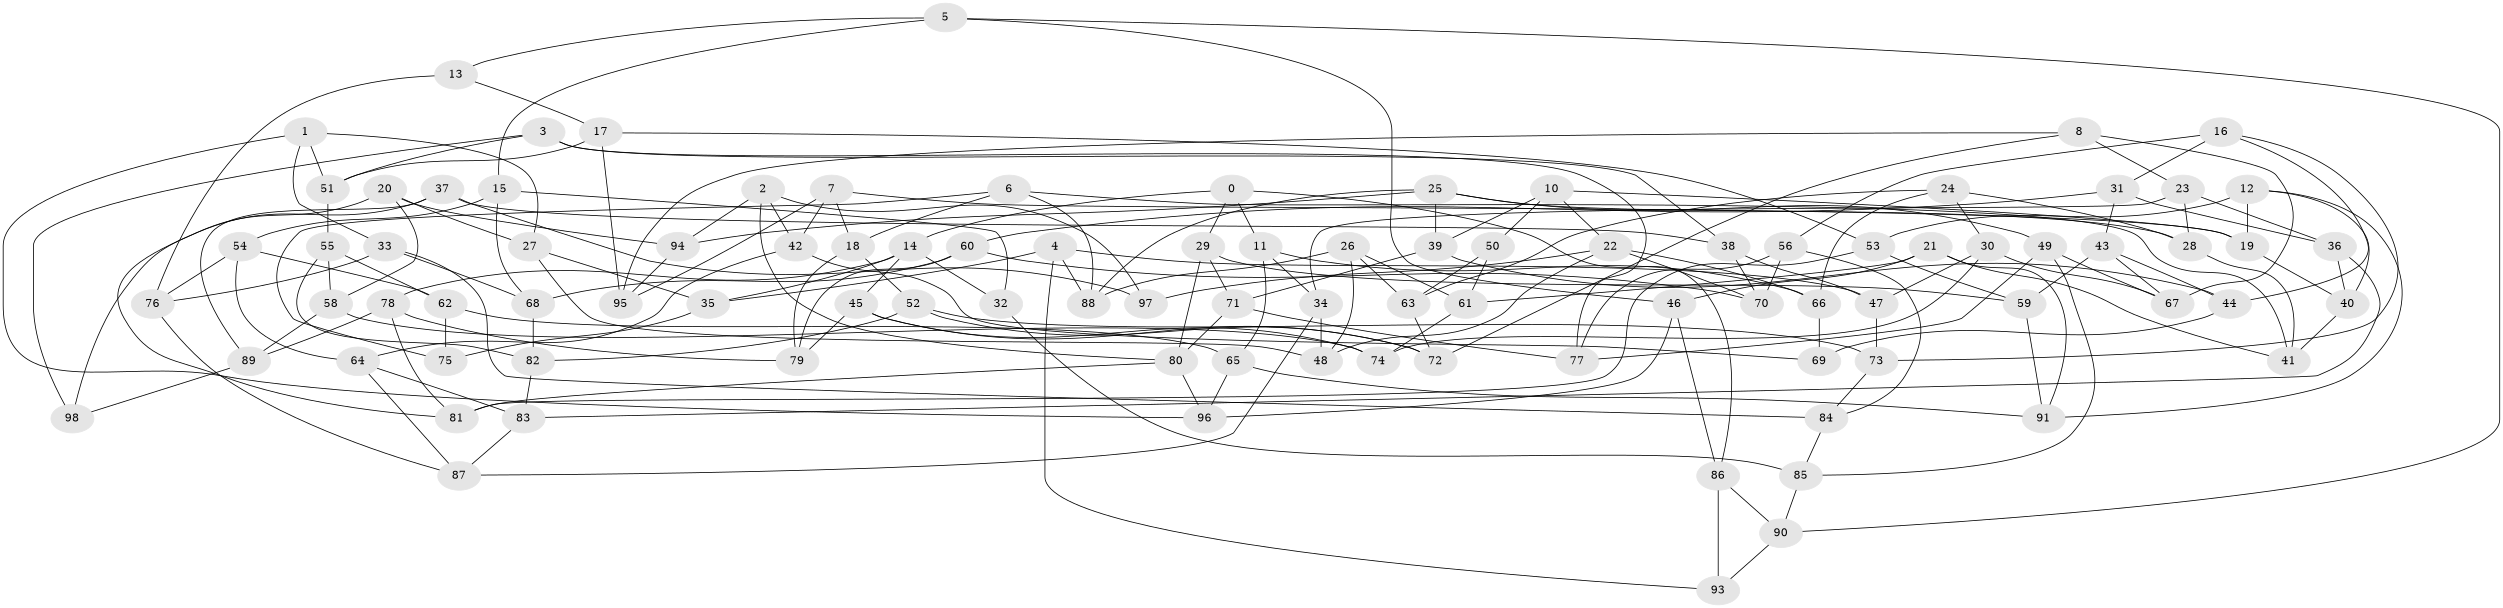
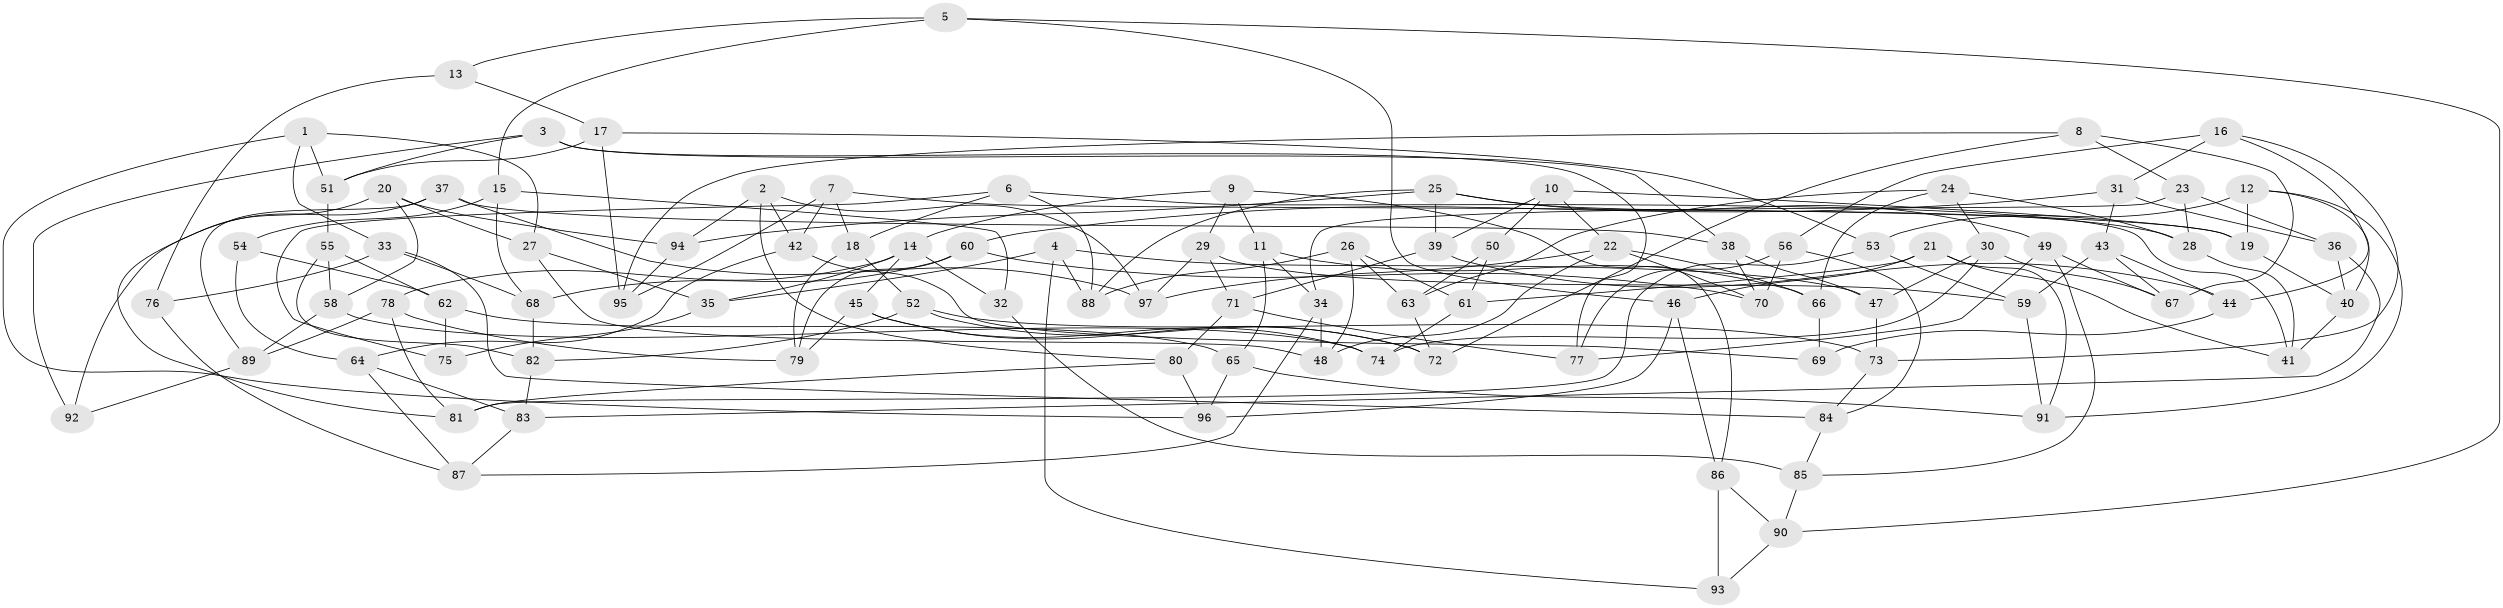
node "0": label "0" -> "9"
edge "54" -- "76": removed
edge "29" -- "80": now "29" -- "97"
node "98": label "98" -> "92"
